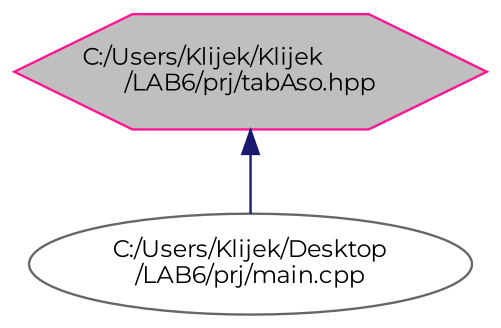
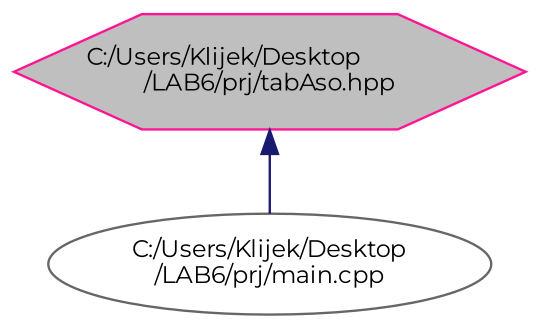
node "C:/Users/Klijek/Klijek /LAB6/prj/tabAso.hpp": label "C:/Users/Klijek/Klijek /LAB6/prj/tabAso.hpp" -> "C:/Users/Klijek/Desktop /LAB6/prj/tabAso.hpp"
